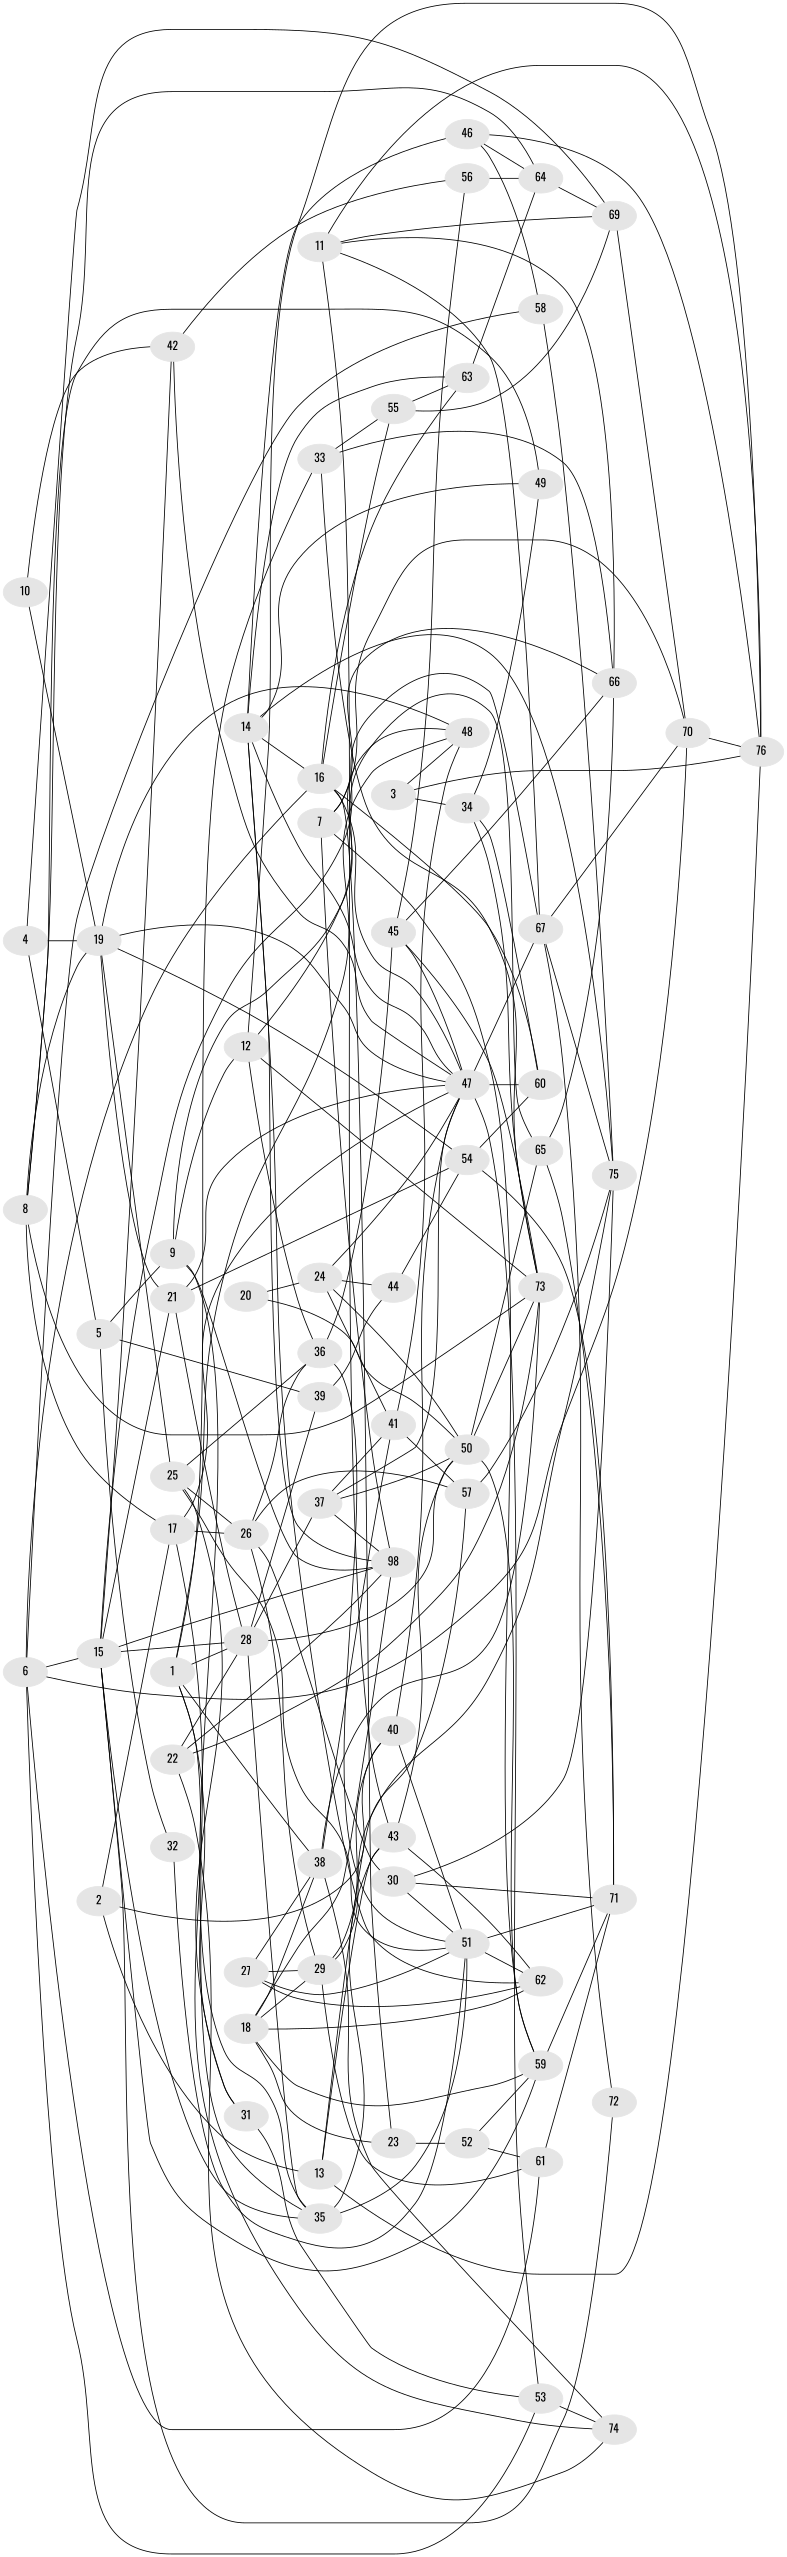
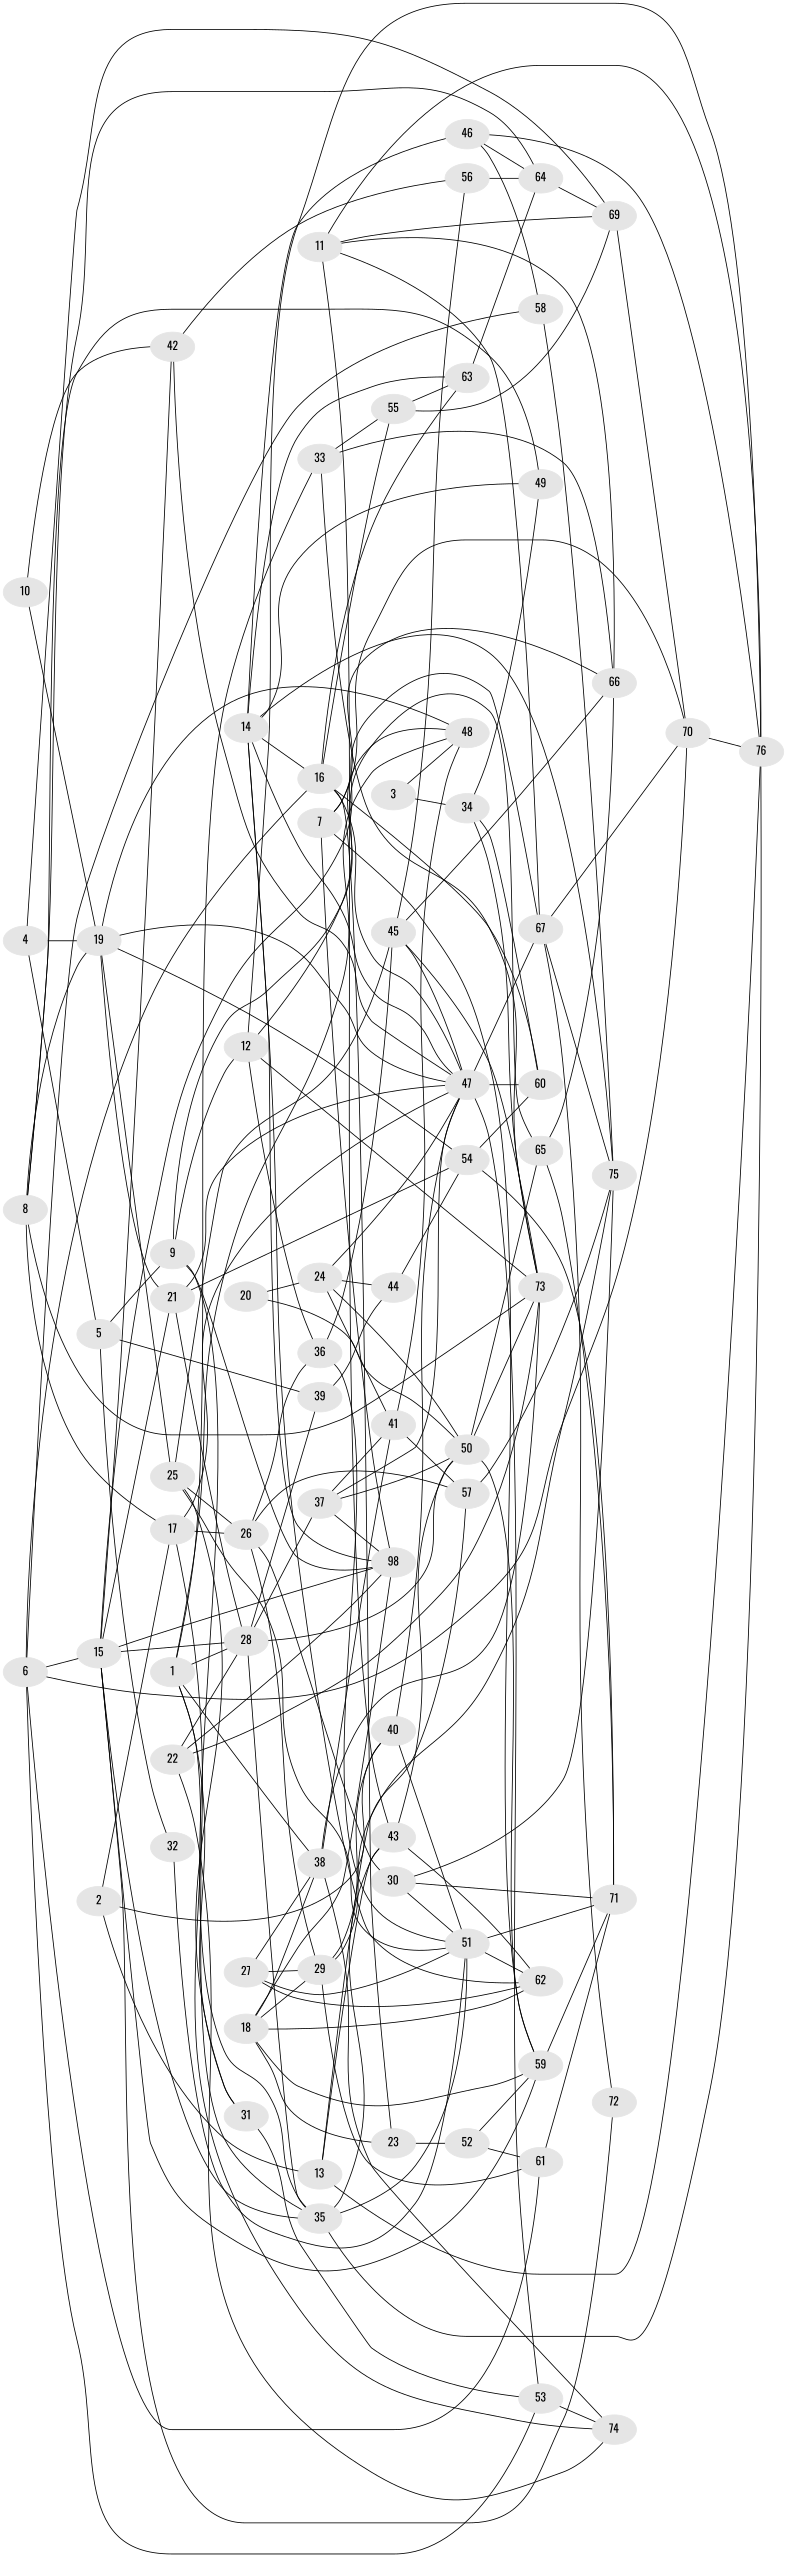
edge "76" -- "3": now "76" -- "35"
edge "36" -- "25": now "45" -- "25"
